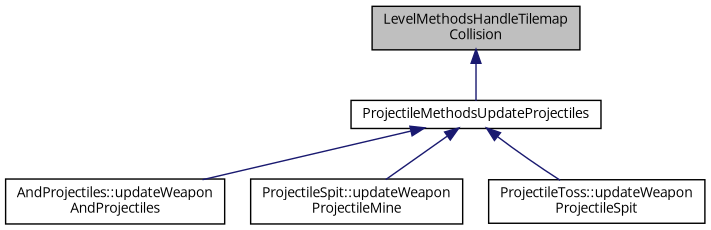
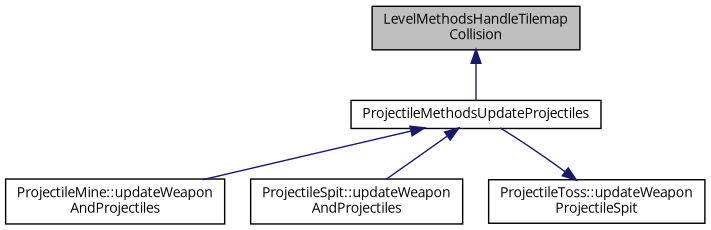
edge "ProjectileToss::updateWeapon ProjectileSpit" -> "ProjectileMethodsUpdateProjectiles": reversed
node "AndProjectiles::updateWeapon AndProjectiles": label "AndProjectiles::updateWeapon AndProjectiles" -> "ProjectileMine::updateWeapon AndProjectiles"
node "ProjectileSpit::updateWeapon ProjectileMine": label "ProjectileSpit::updateWeapon ProjectileMine" -> "ProjectileSpit::updateWeapon AndProjectiles"
